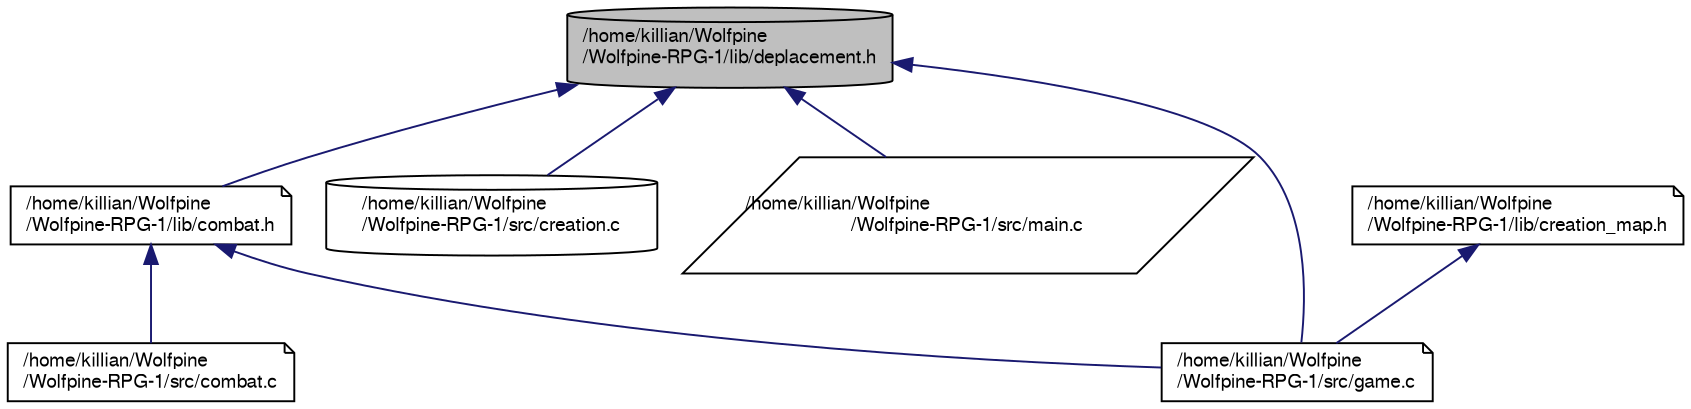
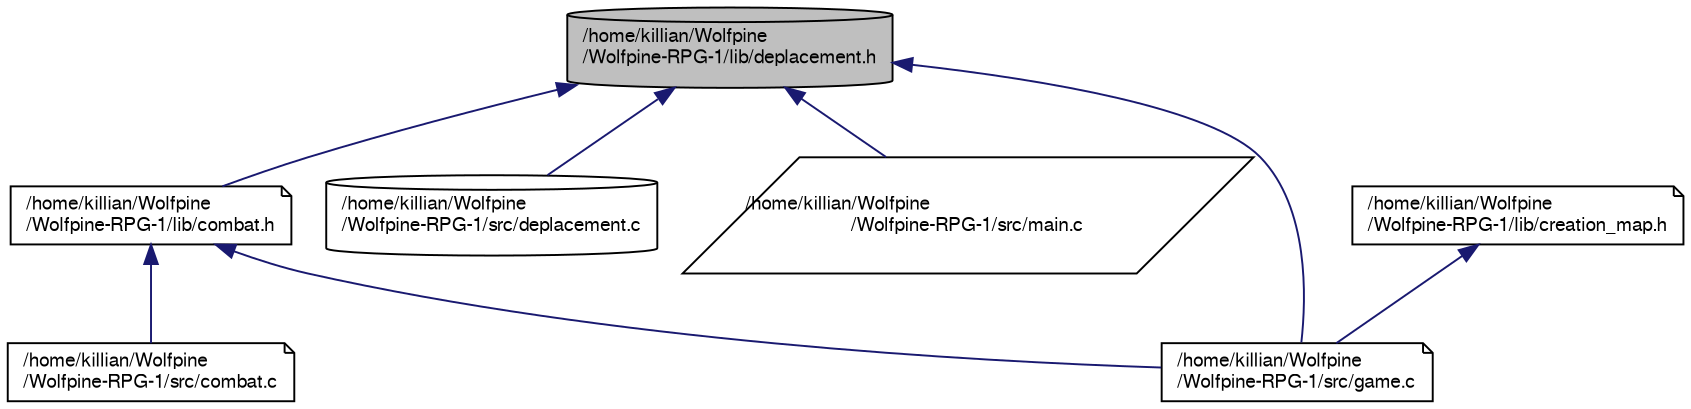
node "/home/killian/Wolfpine /Wolfpine-RPG-1/src/creation.c": label "/home/killian/Wolfpine /Wolfpine-RPG-1/src/creation.c" -> "/home/killian/Wolfpine /Wolfpine-RPG-1/src/deplacement.c"
